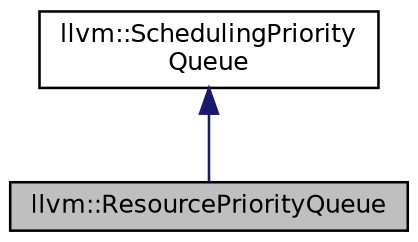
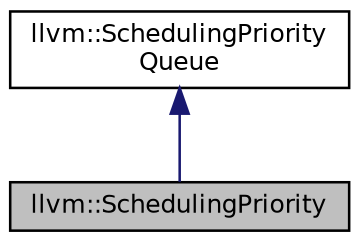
node "llvm::ResourcePriorityQueue": label "llvm::ResourcePriorityQueue" -> "llvm::SchedulingPriority"
